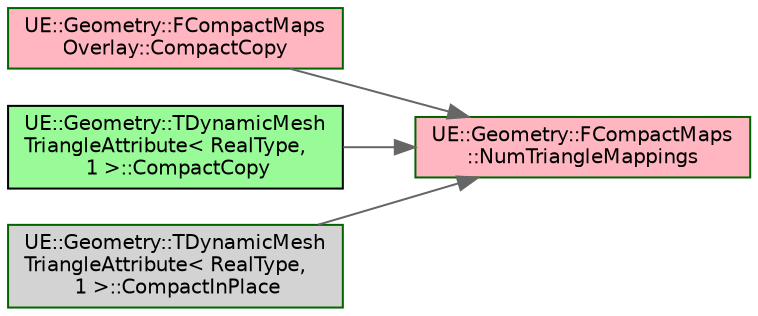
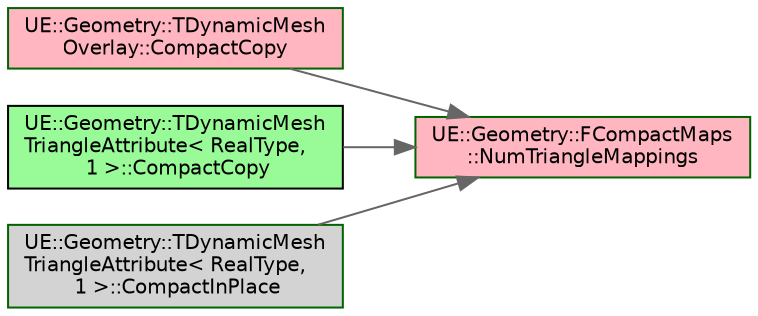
node "UE::Geometry::FCompactMaps Overlay::CompactCopy": label "UE::Geometry::FCompactMaps Overlay::CompactCopy" -> "UE::Geometry::TDynamicMesh Overlay::CompactCopy"
